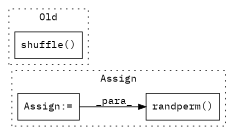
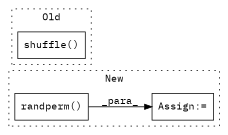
cluster "Assign": label "Assign" -> "New"
edge "Assign:=" -> "randperm()": reversed
